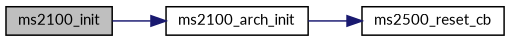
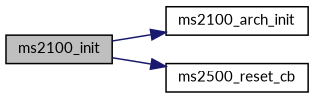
edge "ms2100_arch_init" -> "ms2500_reset_cb": now "ms2100_init" -> "ms2500_reset_cb"
